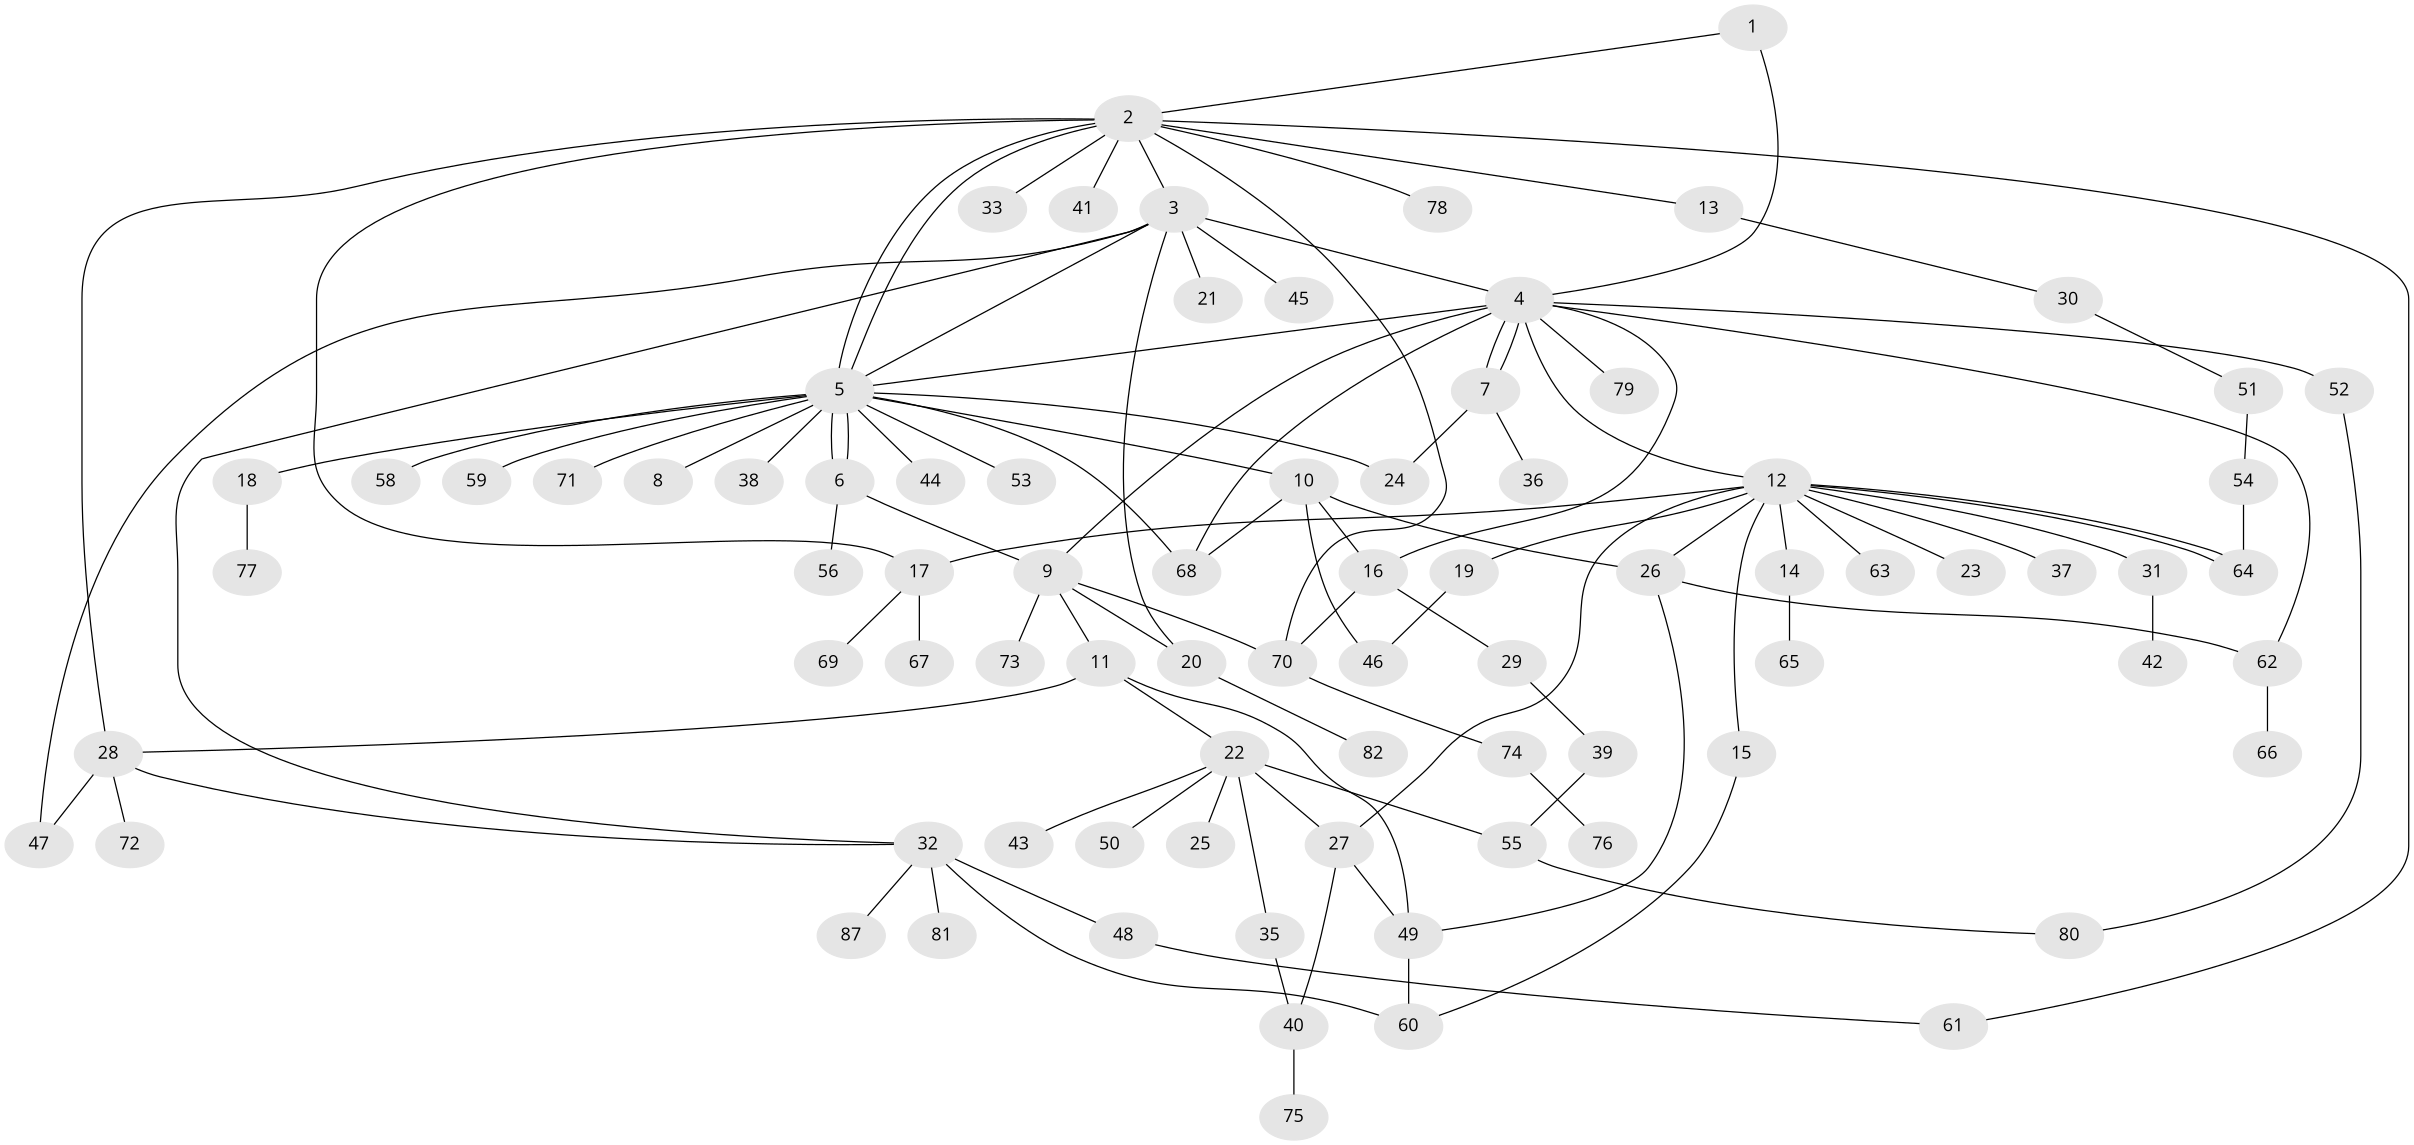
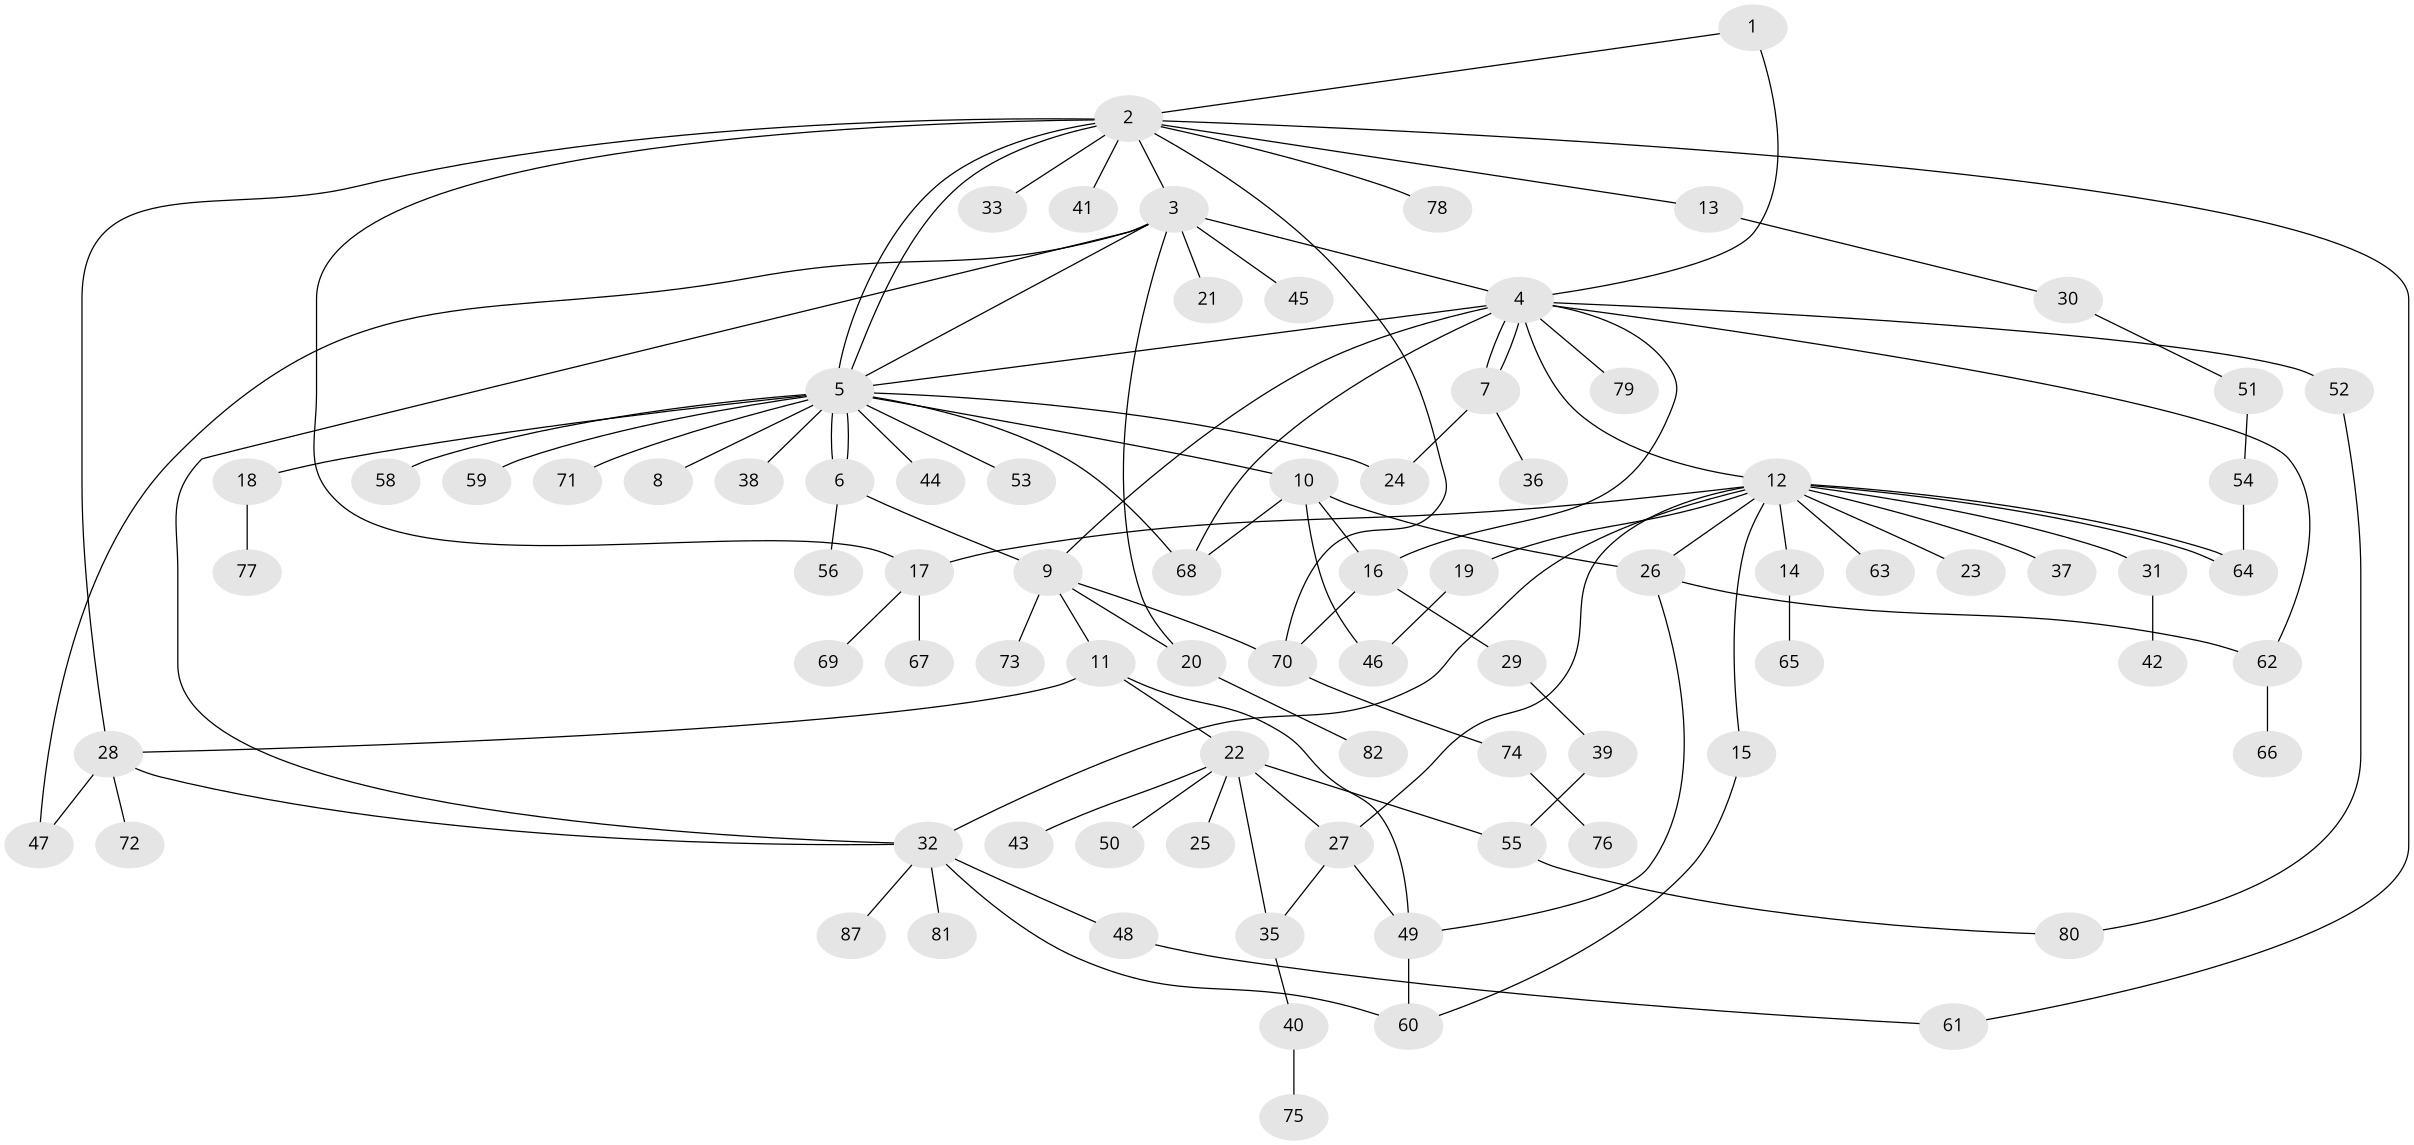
edge "12" -- "32": added
edge "27" -- "40": now "27" -- "35"
